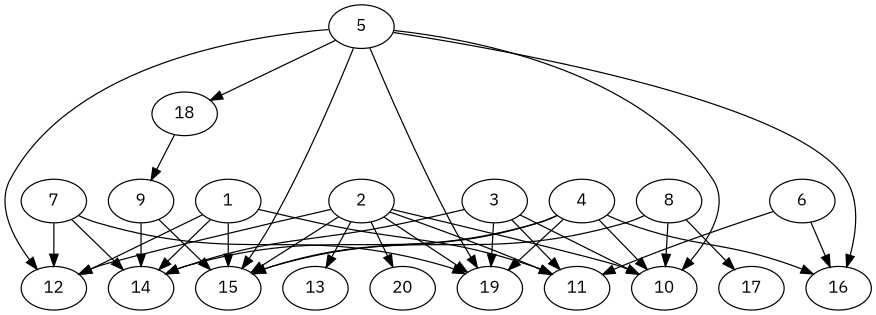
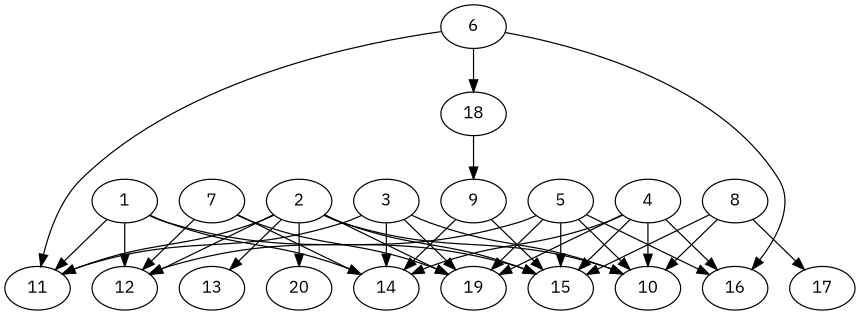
edge "5" -> "18": now "6" -> "18"
